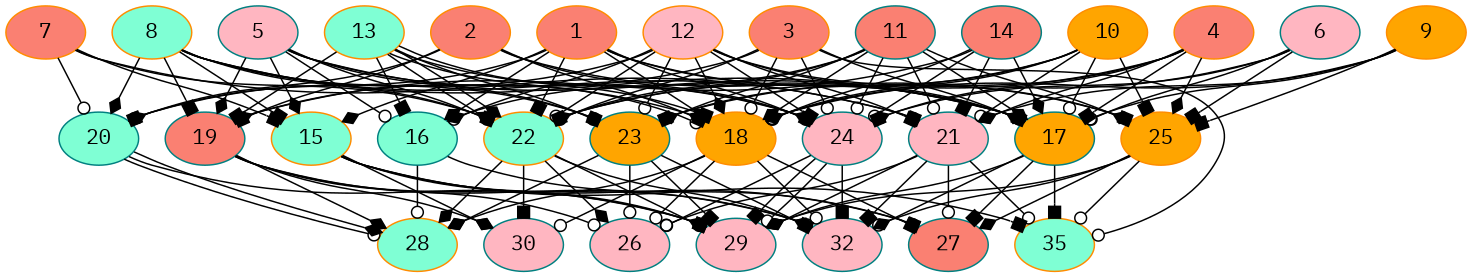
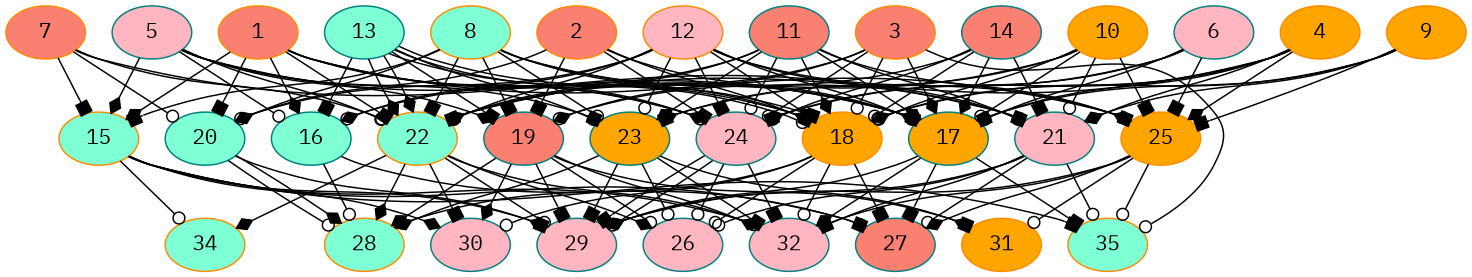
node "13": color darkorange -> teal
node "4": fillcolor salmon -> orange
node "34": added
node "31": added
